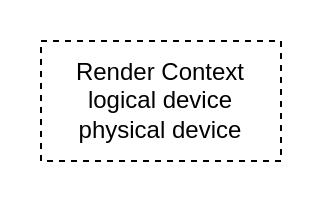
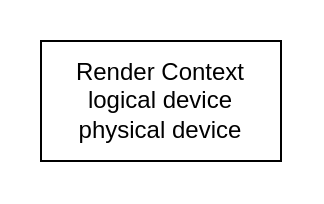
node "Render Context logical device physical device": style dashed -> solid
